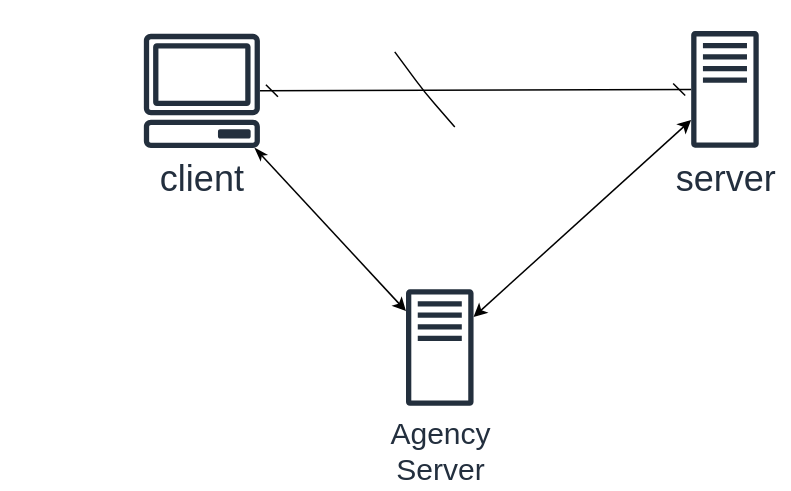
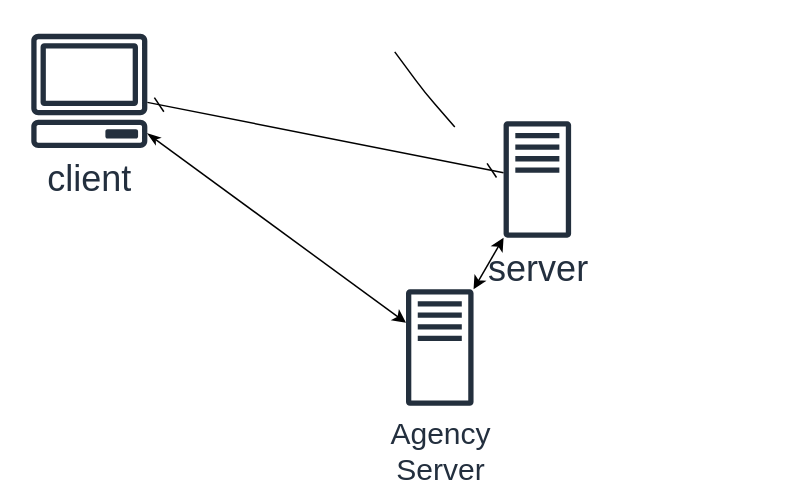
node "server": moved (725, 89) -> (537, 179)
node "client": moved (202, 91) -> (89, 91)
